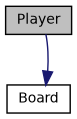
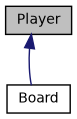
edge "Player" -> "Board": reversed
